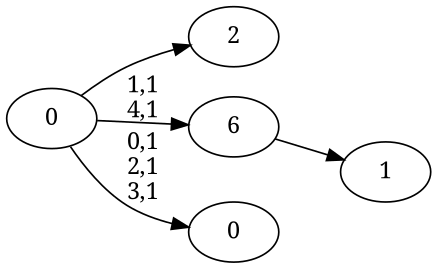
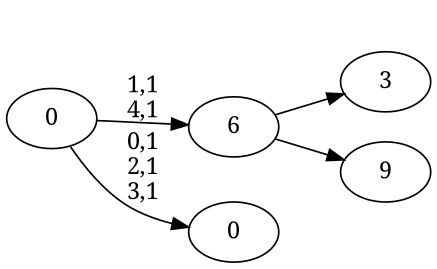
node "2": removed
node "3": added
node "1": label "1" -> "9"
